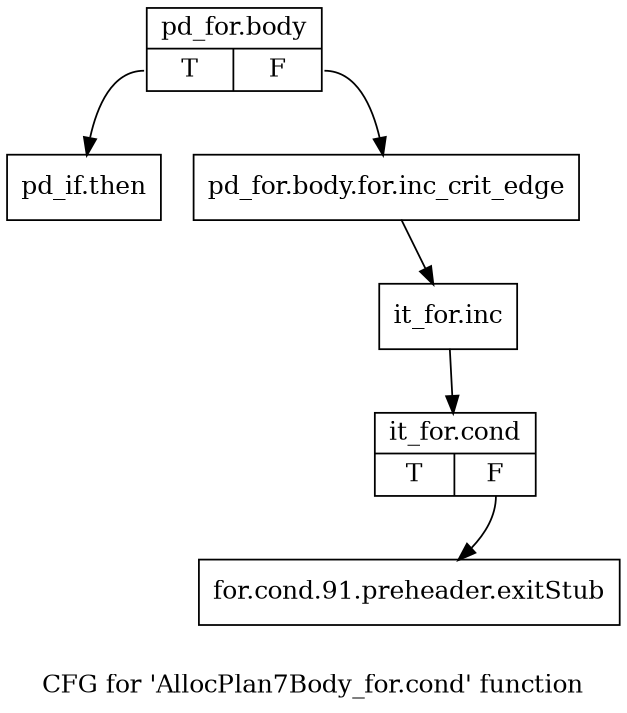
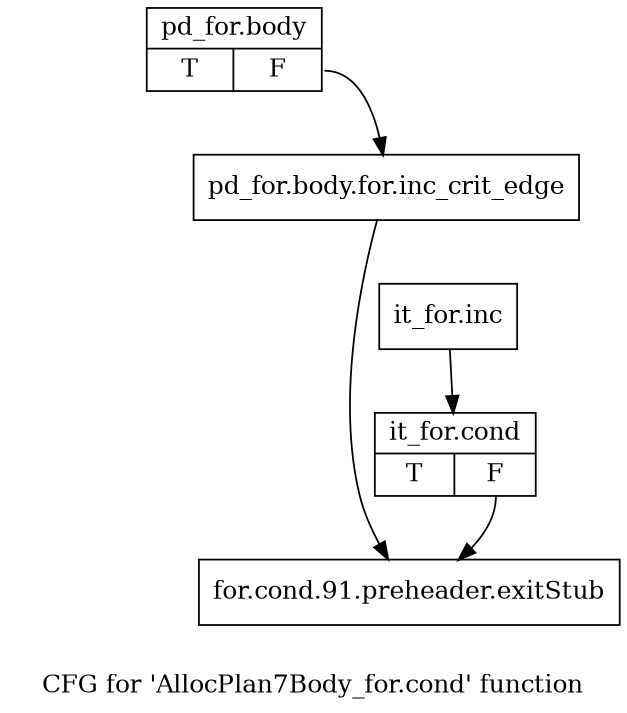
node "pd_if.then": removed
edge "pd_for.body.for.inc_crit_edge" -> "it_for.inc": now "pd_for.body.for.inc_crit_edge" -> "for.cond.91.preheader.exitStub"
